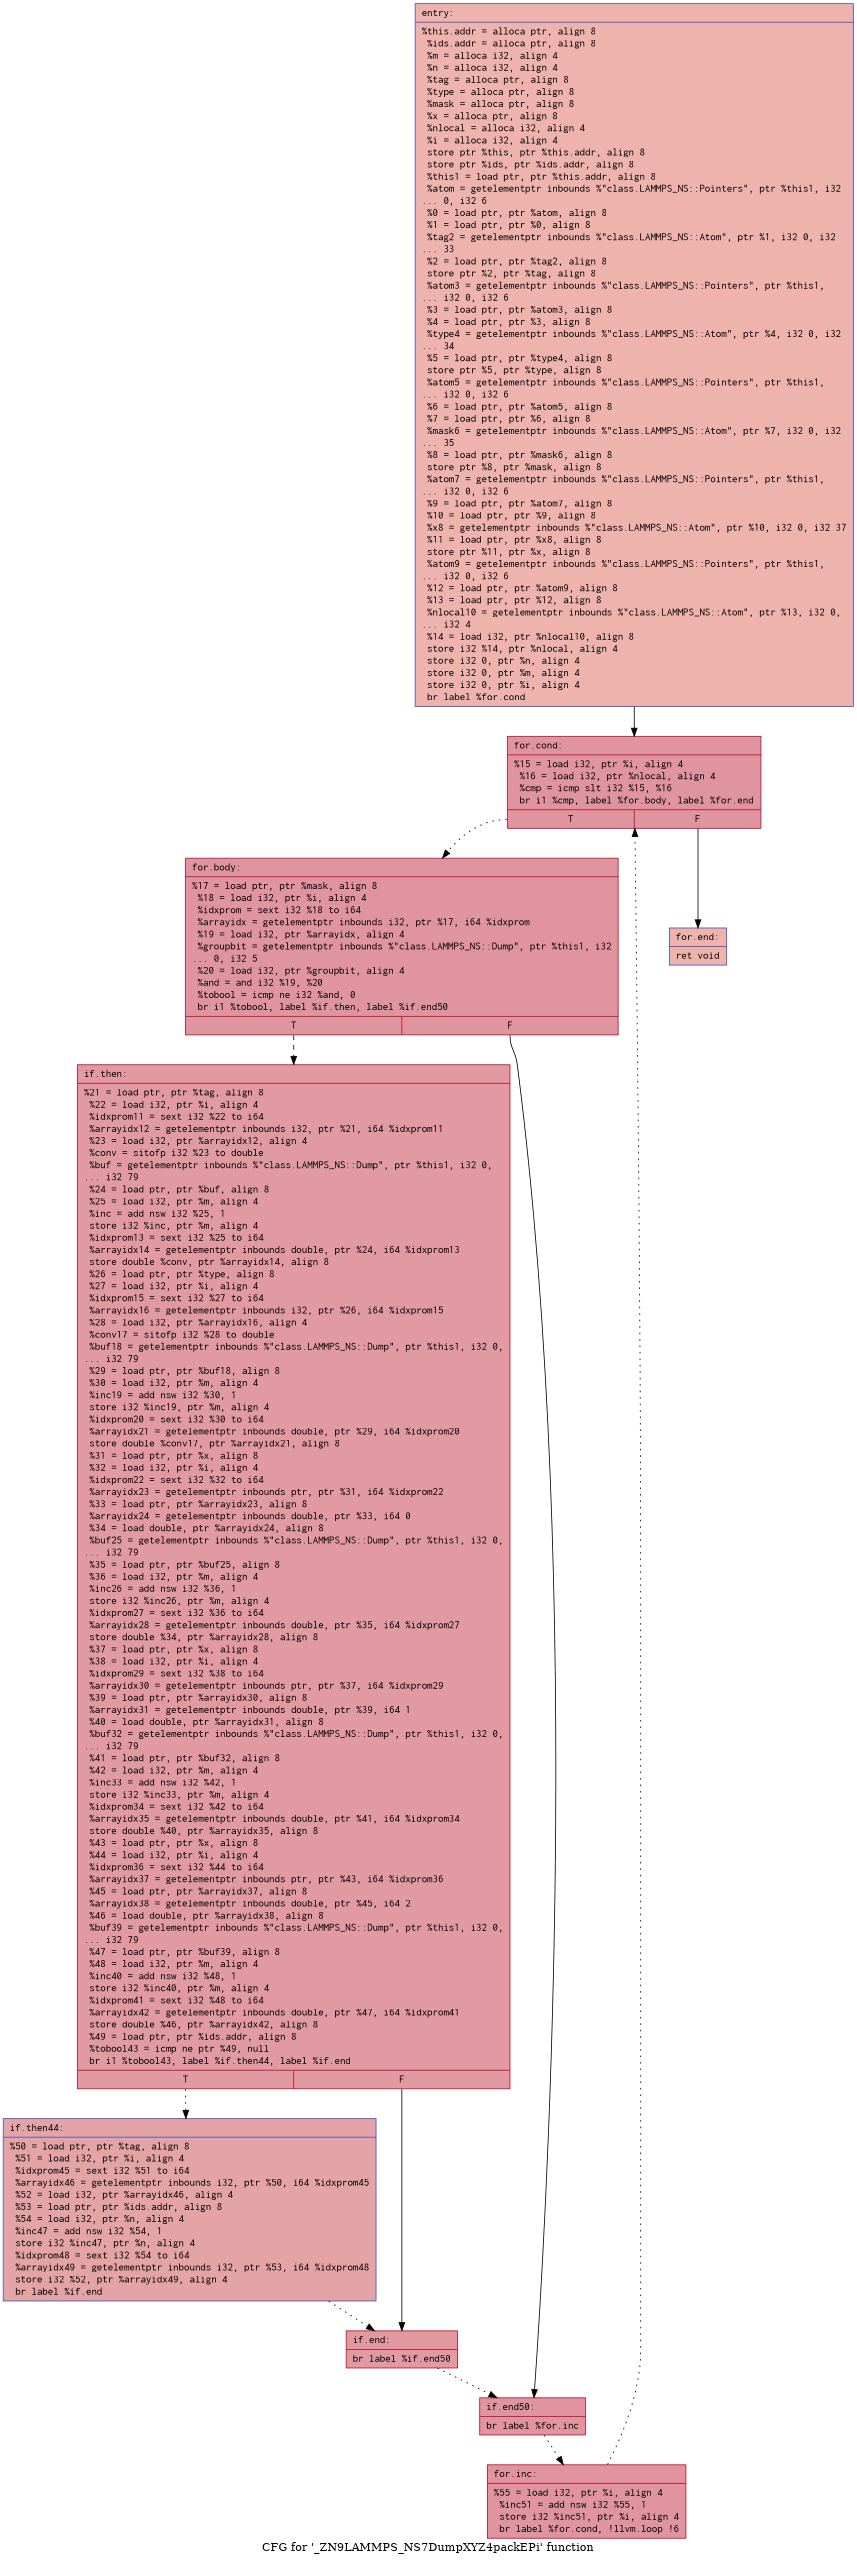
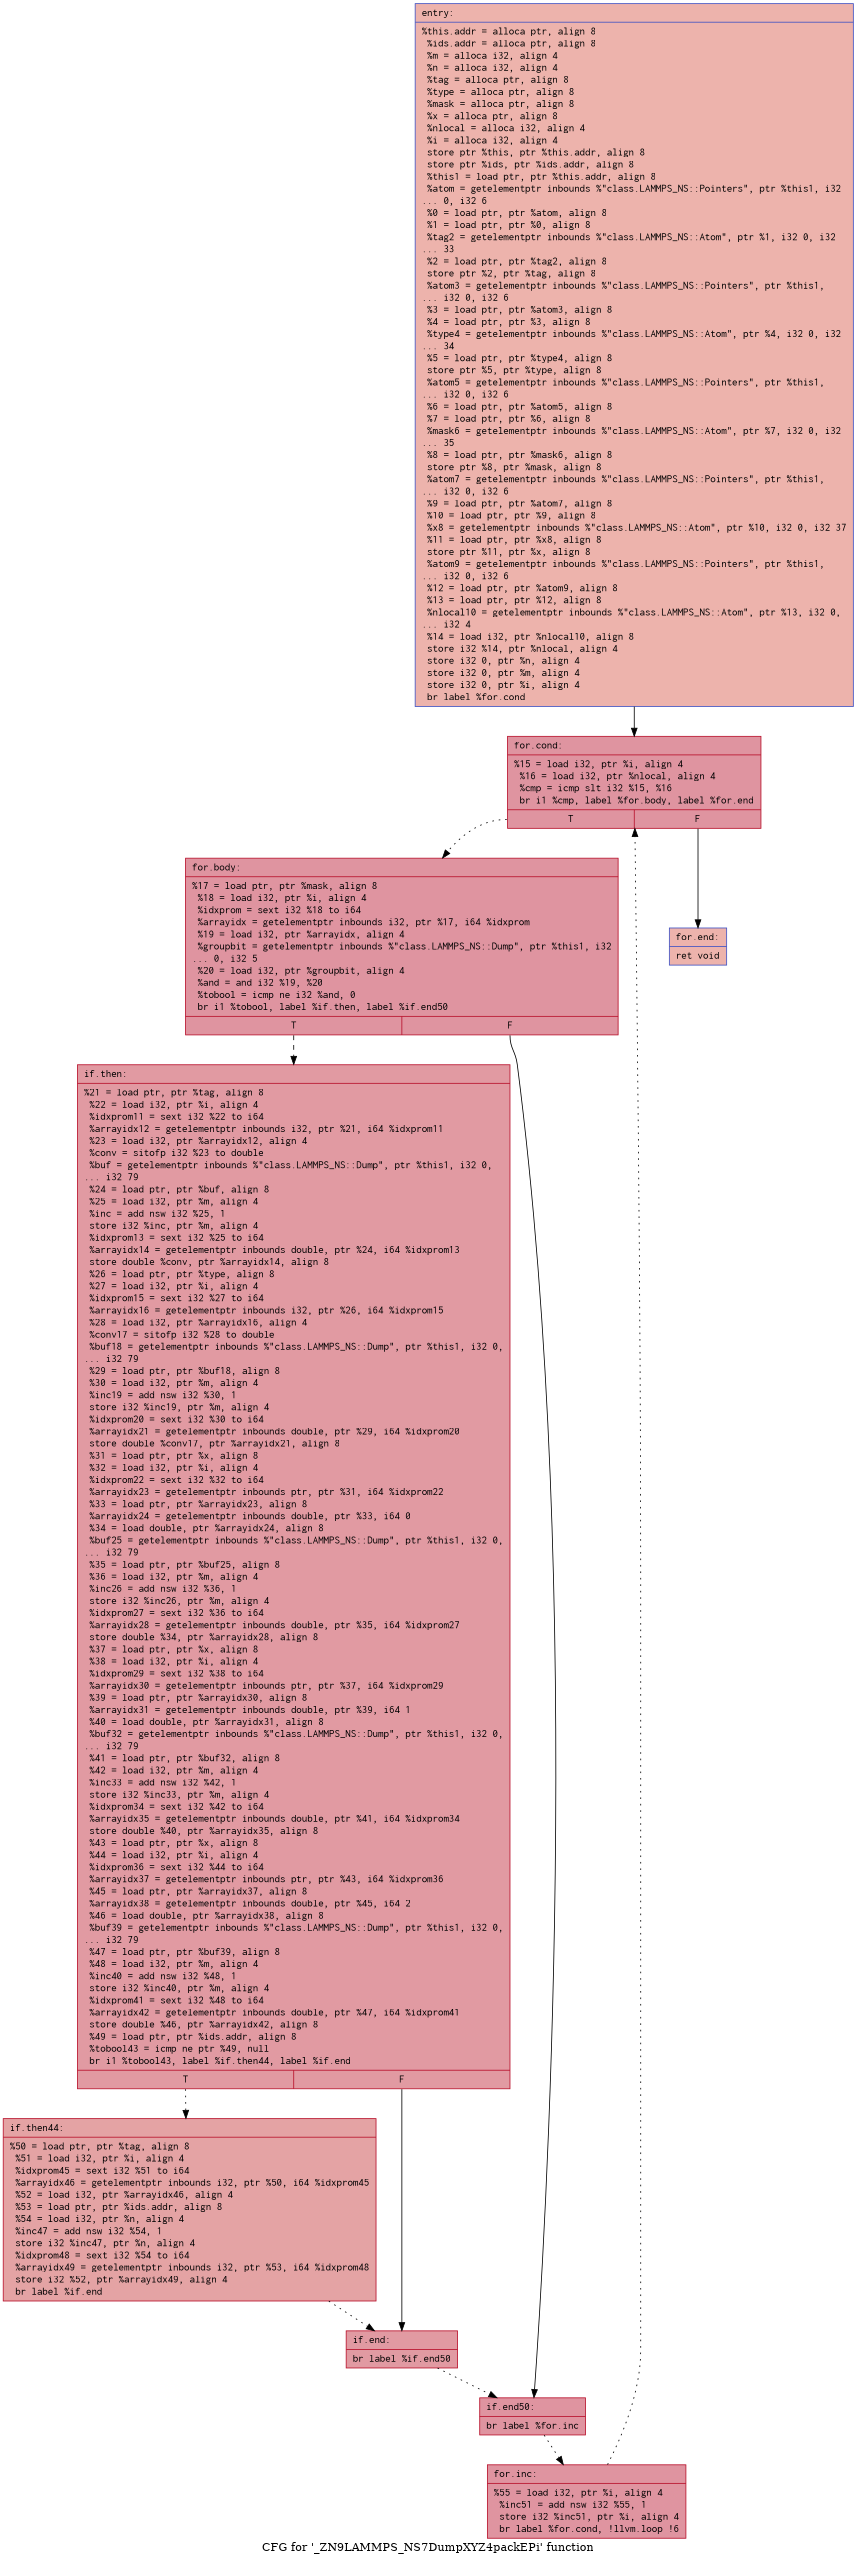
node "if.then44:": color #3d50c3ff -> #b70d28ff
